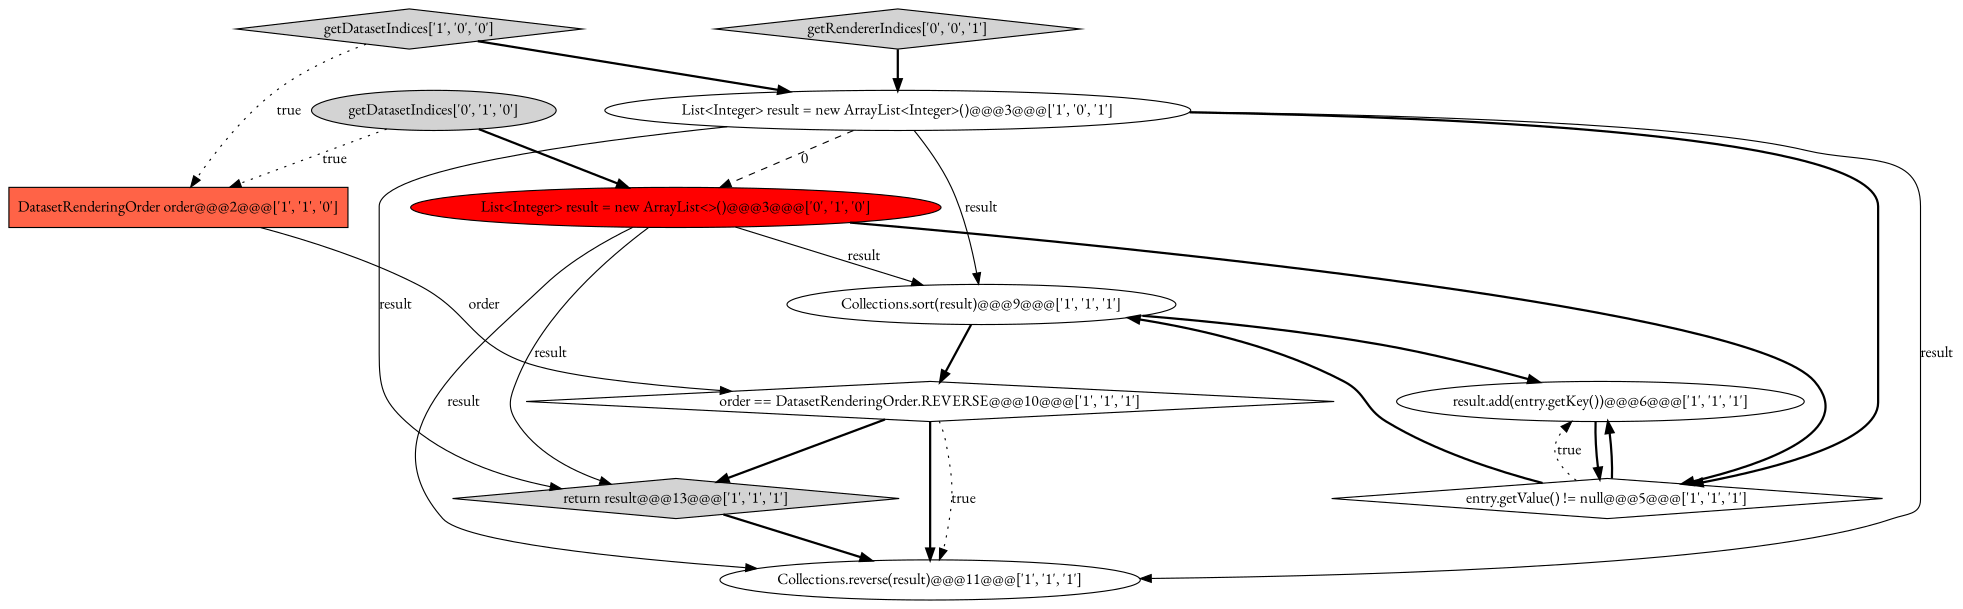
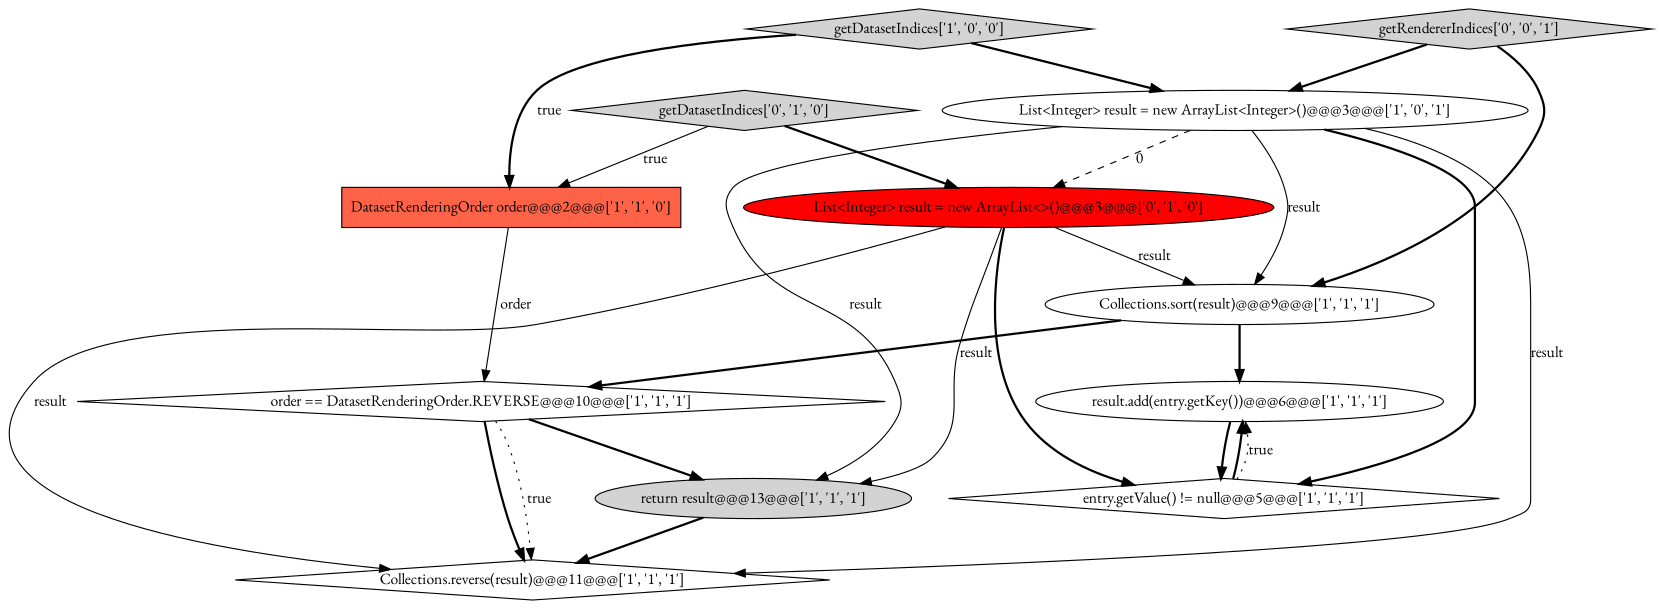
edge "getDatasetIndices['1', '0', '0']" -> "DatasetRenderingOrder order@@@2@@@['1', '1', '0']": style dotted -> bold
node "getDatasetIndices['0', '1', '0']": shape ellipse -> diamond
edge "getDatasetIndices['0', '1', '0']" -> "DatasetRenderingOrder order@@@2@@@['1', '1', '0']": style dotted -> solid
edge "entry.getValue() != null@@@5@@@['1', '1', '1']" -> "Collections.sort(result)@@@9@@@['1', '1', '1']": now "getRendererIndices['0', '0', '1']" -> "Collections.sort(result)@@@9@@@['1', '1', '1']"
node "return result@@@13@@@['1', '1', '1']": shape diamond -> ellipse
node "Collections.reverse(result)@@@11@@@['1', '1', '1']": shape ellipse -> diamond
